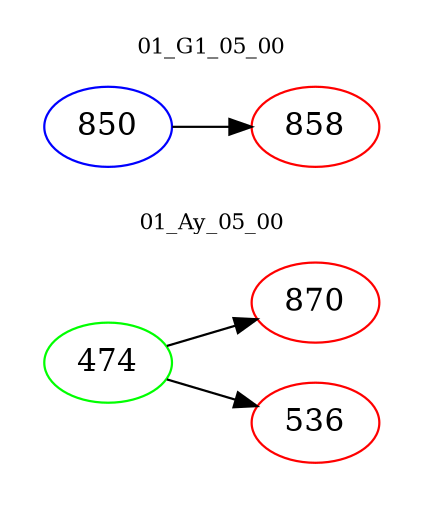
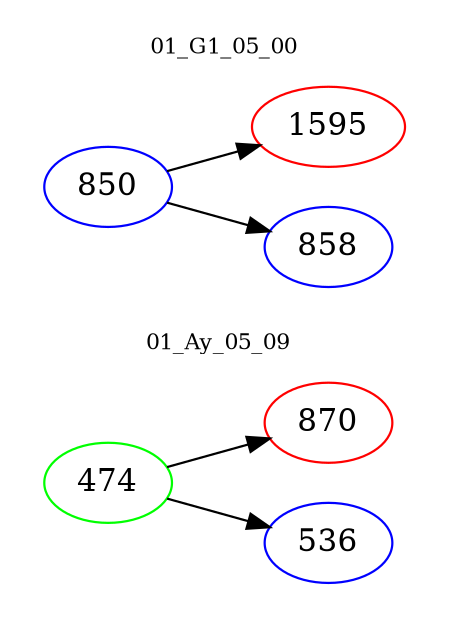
node "858": color red -> blue
node "1595": added
cluster "01_Ay_05_00": label "01_Ay_05_00" -> "01_Ay_05_09"
node "536": color red -> blue
